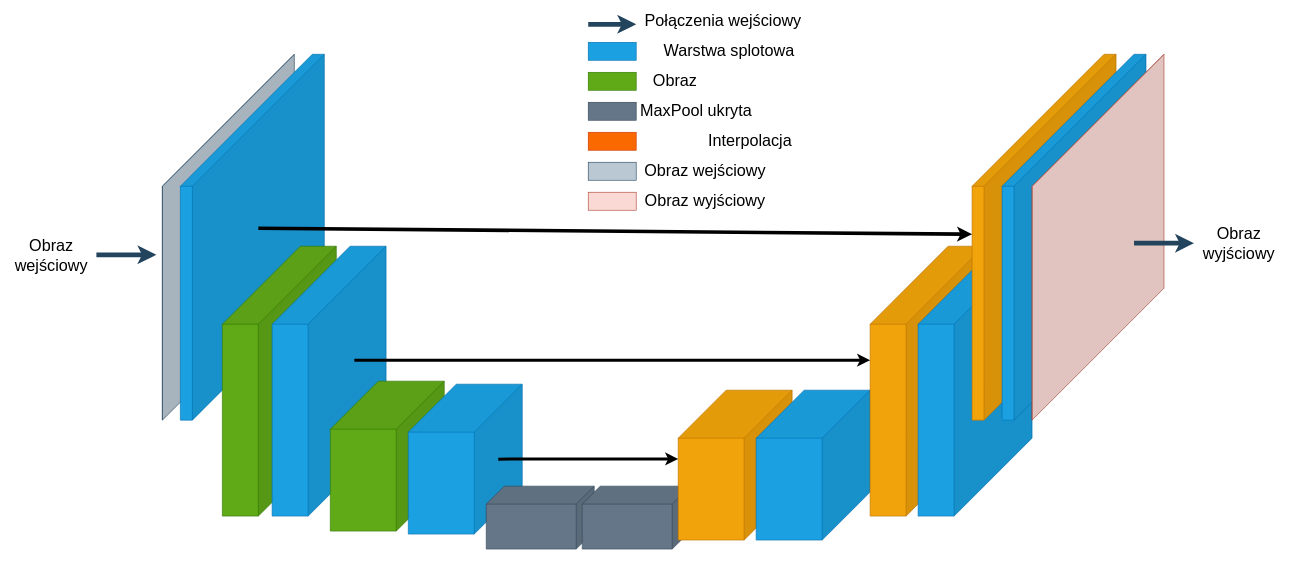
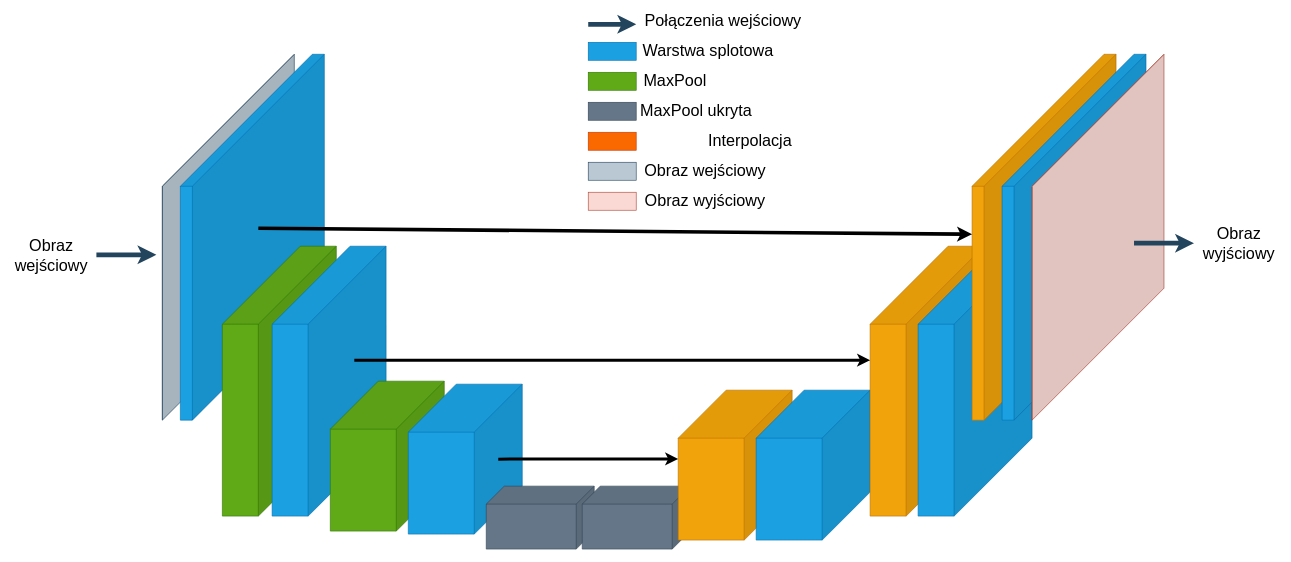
node "Warstwa splotowa": moved (729, 51) -> (708, 51)
node "Obraz": label "Obraz" -> "MaxPool"
